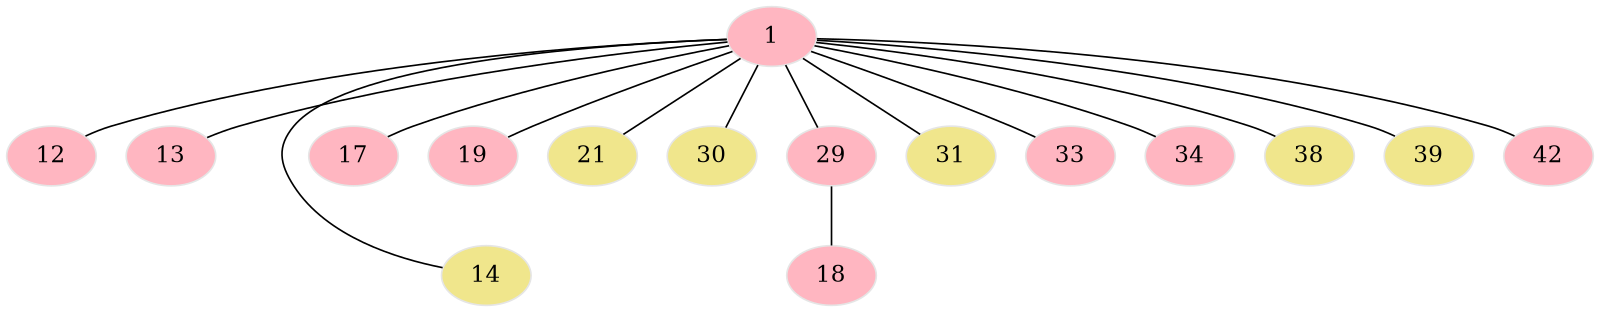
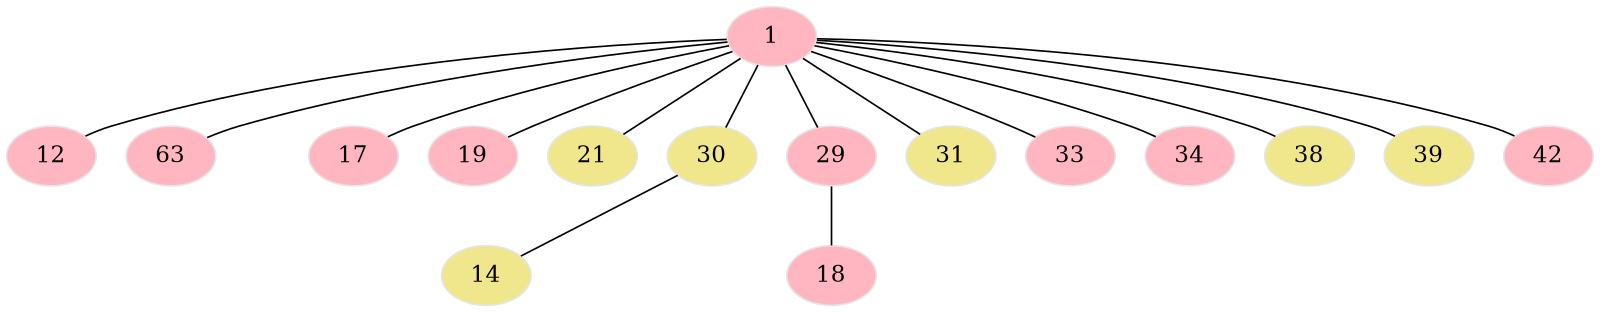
edge "1" -- "14": now "30" -- "14"
node "13": label "13" -> "63"
